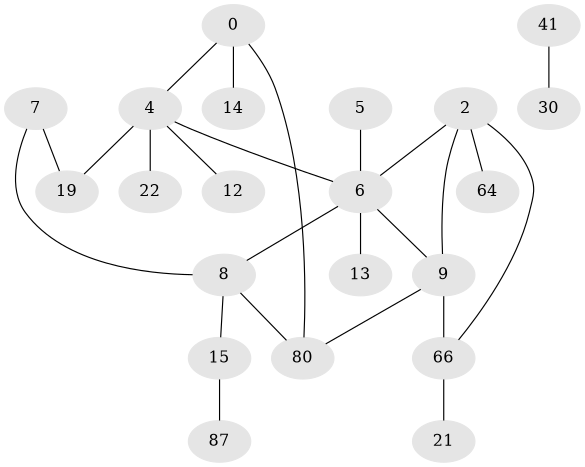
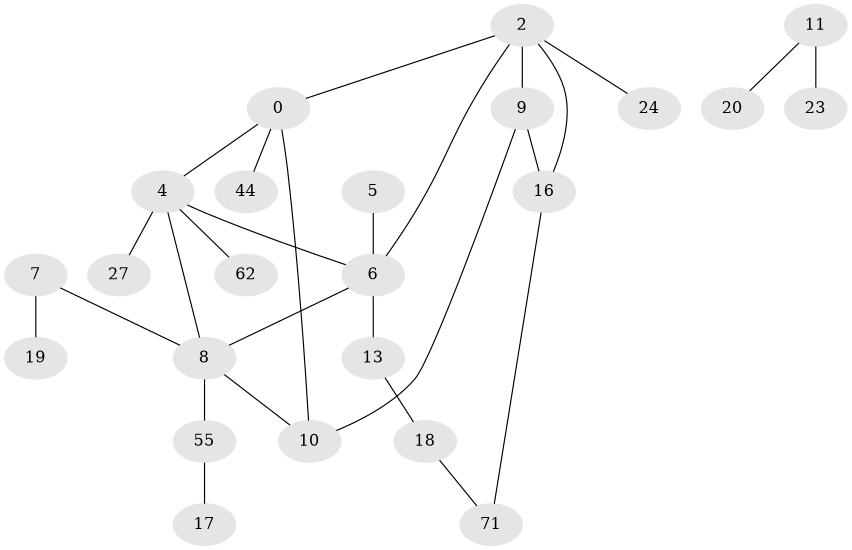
node "41": label "41" -> "11"
edge "2" -- "0": added
node "14": label "14" -> "44"
node "30": label "30" -> "20"
node "23": added
edge "4" -- "19": now "4" -- "8"
node "22": label "22" -> "27"
node "12": label "12" -> "62"
node "64": label "64" -> "24"
edge "6" -- "9": removed
node "15": label "15" -> "55"
node "80": label "80" -> "10"
node "66": label "66" -> "16"
node "87": label "87" -> "17"
node "18": added
node "21": label "21" -> "71"
